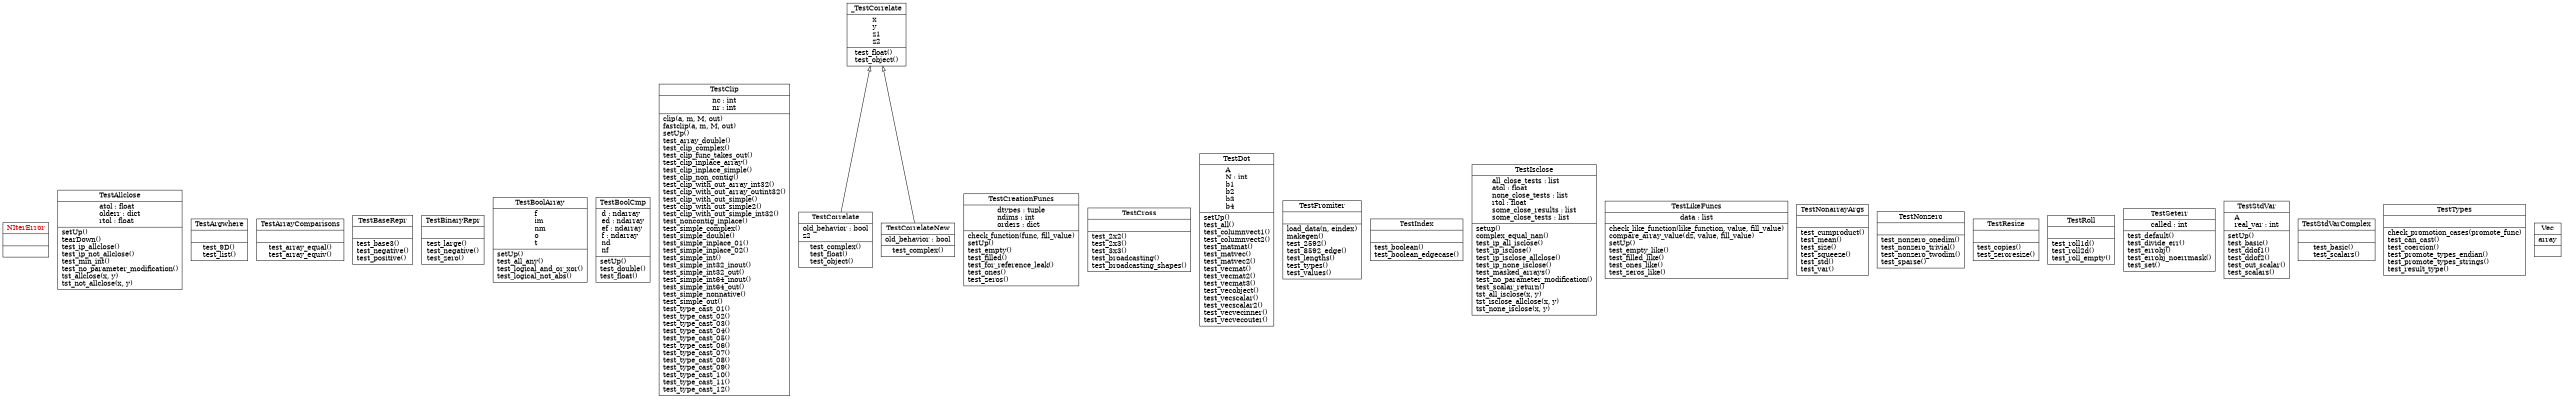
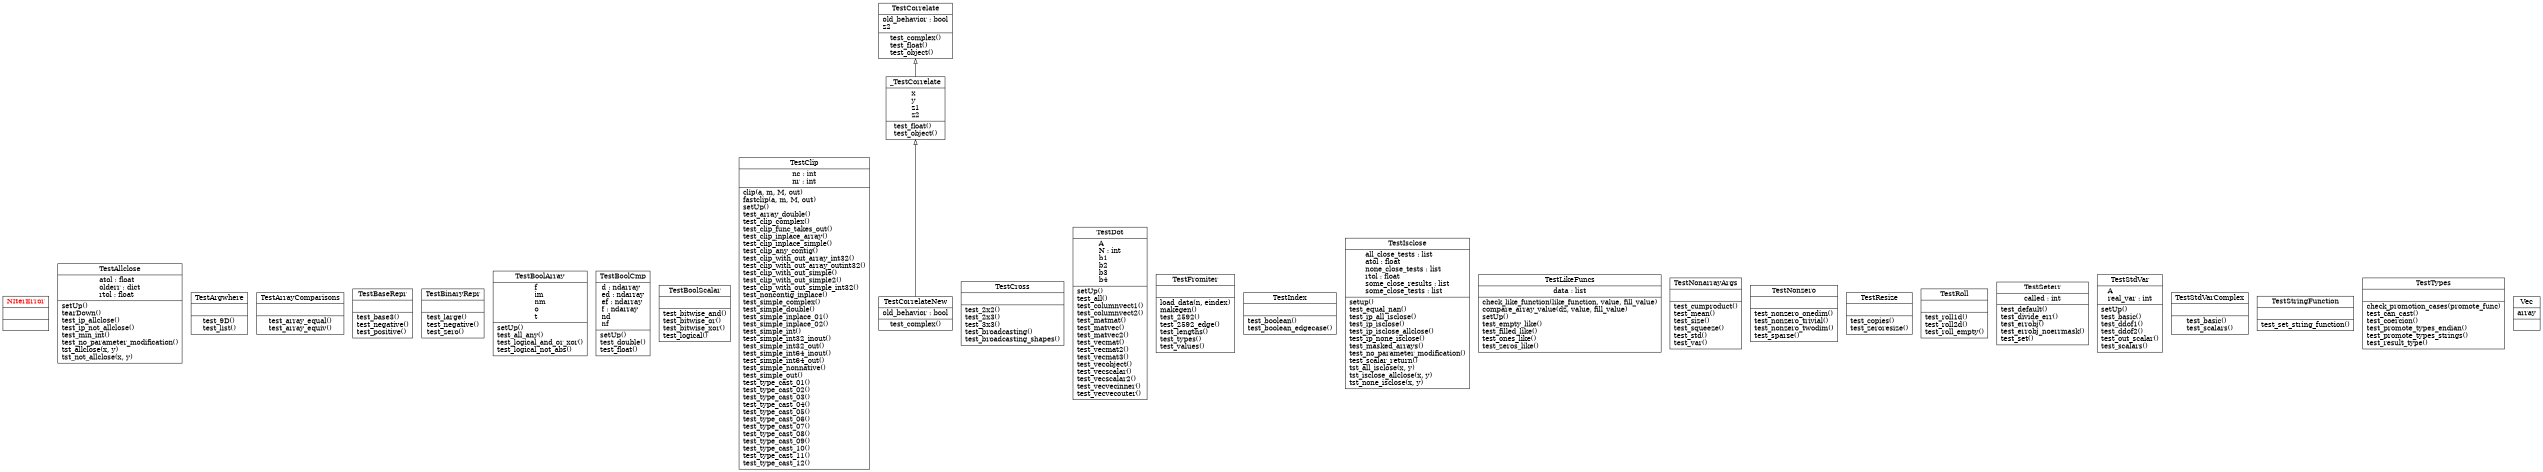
edge "TestCorrelate" -> "_TestCorrelate": reversed
node "TestClip": text "test_clip_non_contig()" -> "test_clip_any_contig()"
node "TestIsclose": text "complex_equal_nan()" -> "test_equal_nan()"
node "TestCreationFuncs": removed
node "TestFromiter": text "test_8592_edge()" -> "test_2592_edge()"
node "TestBoolScalar": added
node "TestStringFunction": added
